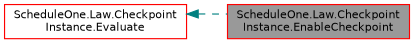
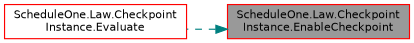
edge "ScheduleOne.Law.Checkpoint Instance.EnableCheckpoint" -> "ScheduleOne.Law.Checkpoint Instance.Evaluate": reversed
